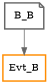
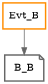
edge "B_B" -> "Evt_B": reversed
